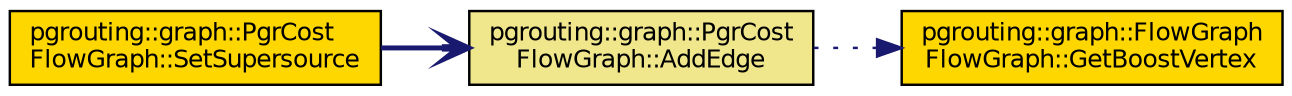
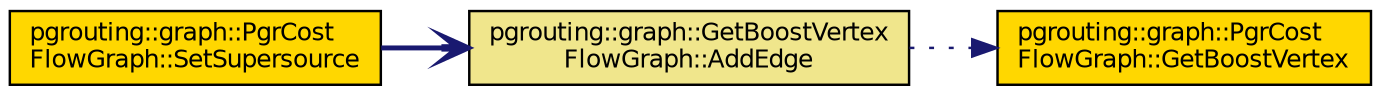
node "pgrouting::graph::PgrCost FlowGraph::AddEdge": label "pgrouting::graph::PgrCost FlowGraph::AddEdge" -> "pgrouting::graph::GetBoostVertex FlowGraph::AddEdge"
node "pgrouting::graph::FlowGraph FlowGraph::GetBoostVertex": label "pgrouting::graph::FlowGraph FlowGraph::GetBoostVertex" -> "pgrouting::graph::PgrCost FlowGraph::GetBoostVertex"
